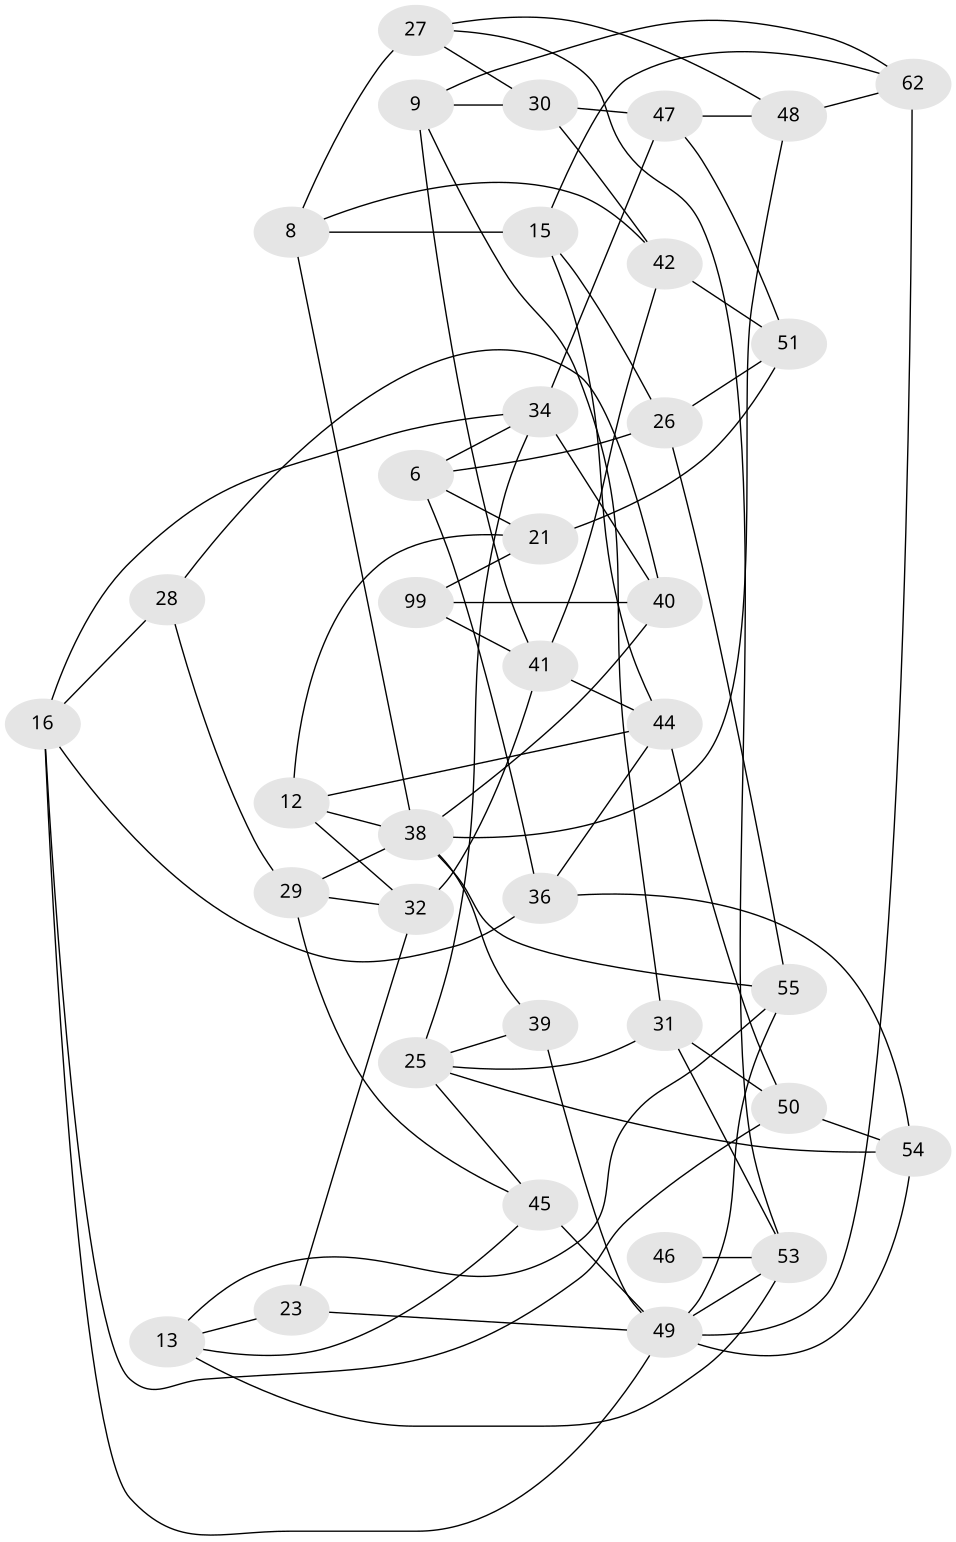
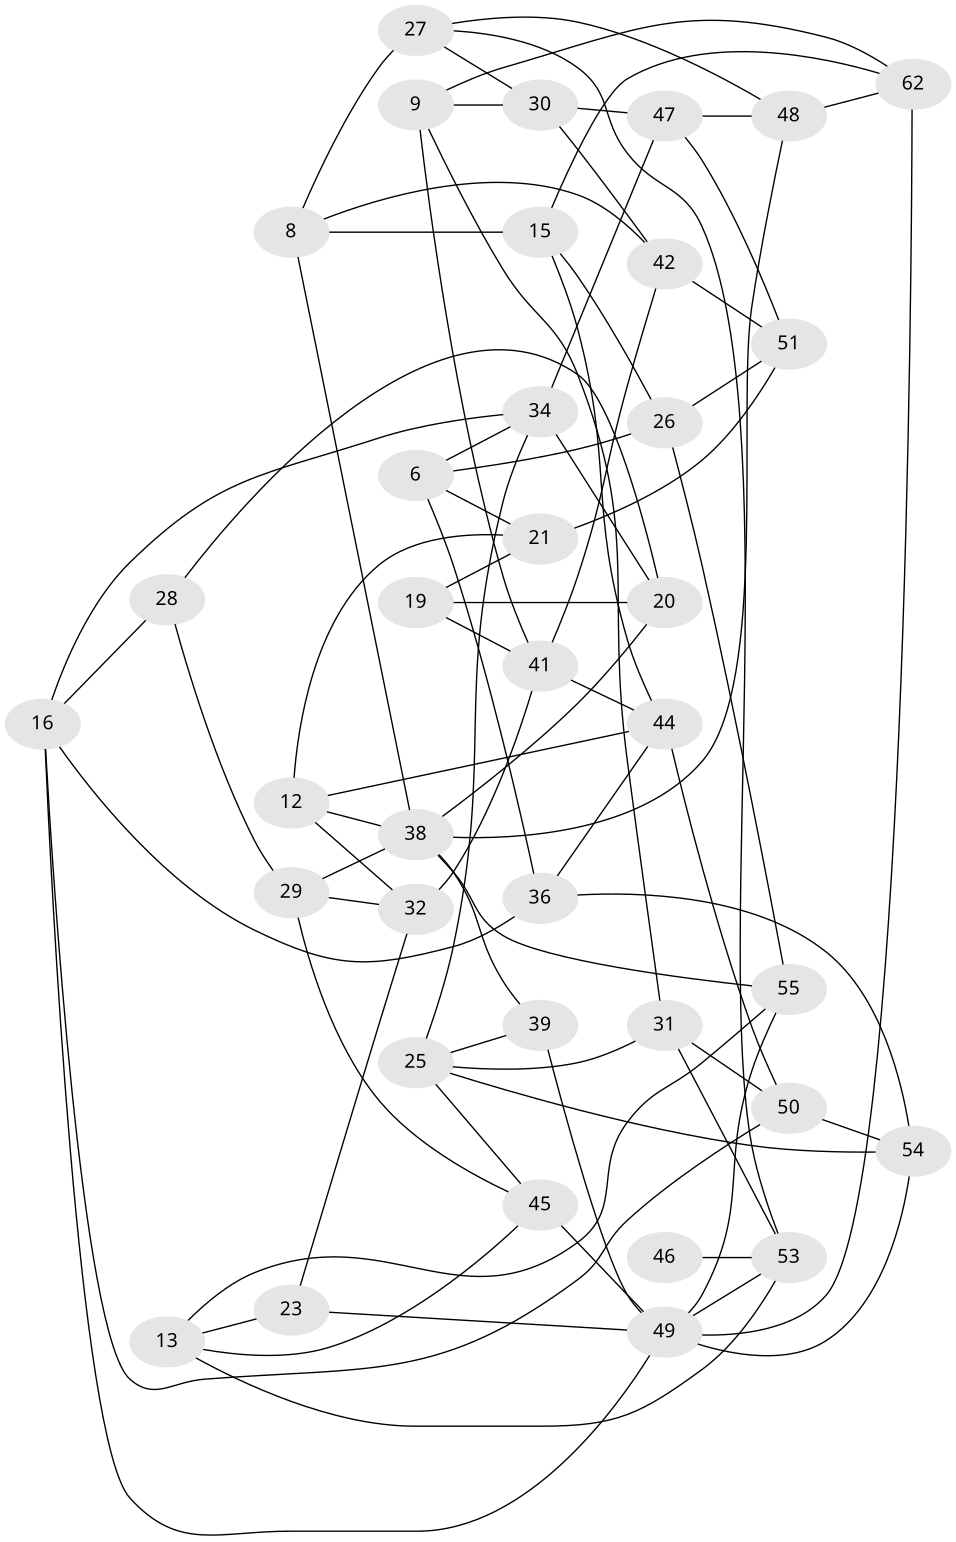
node "99": label "99" -> "19"
node "40": label "40" -> "20"
